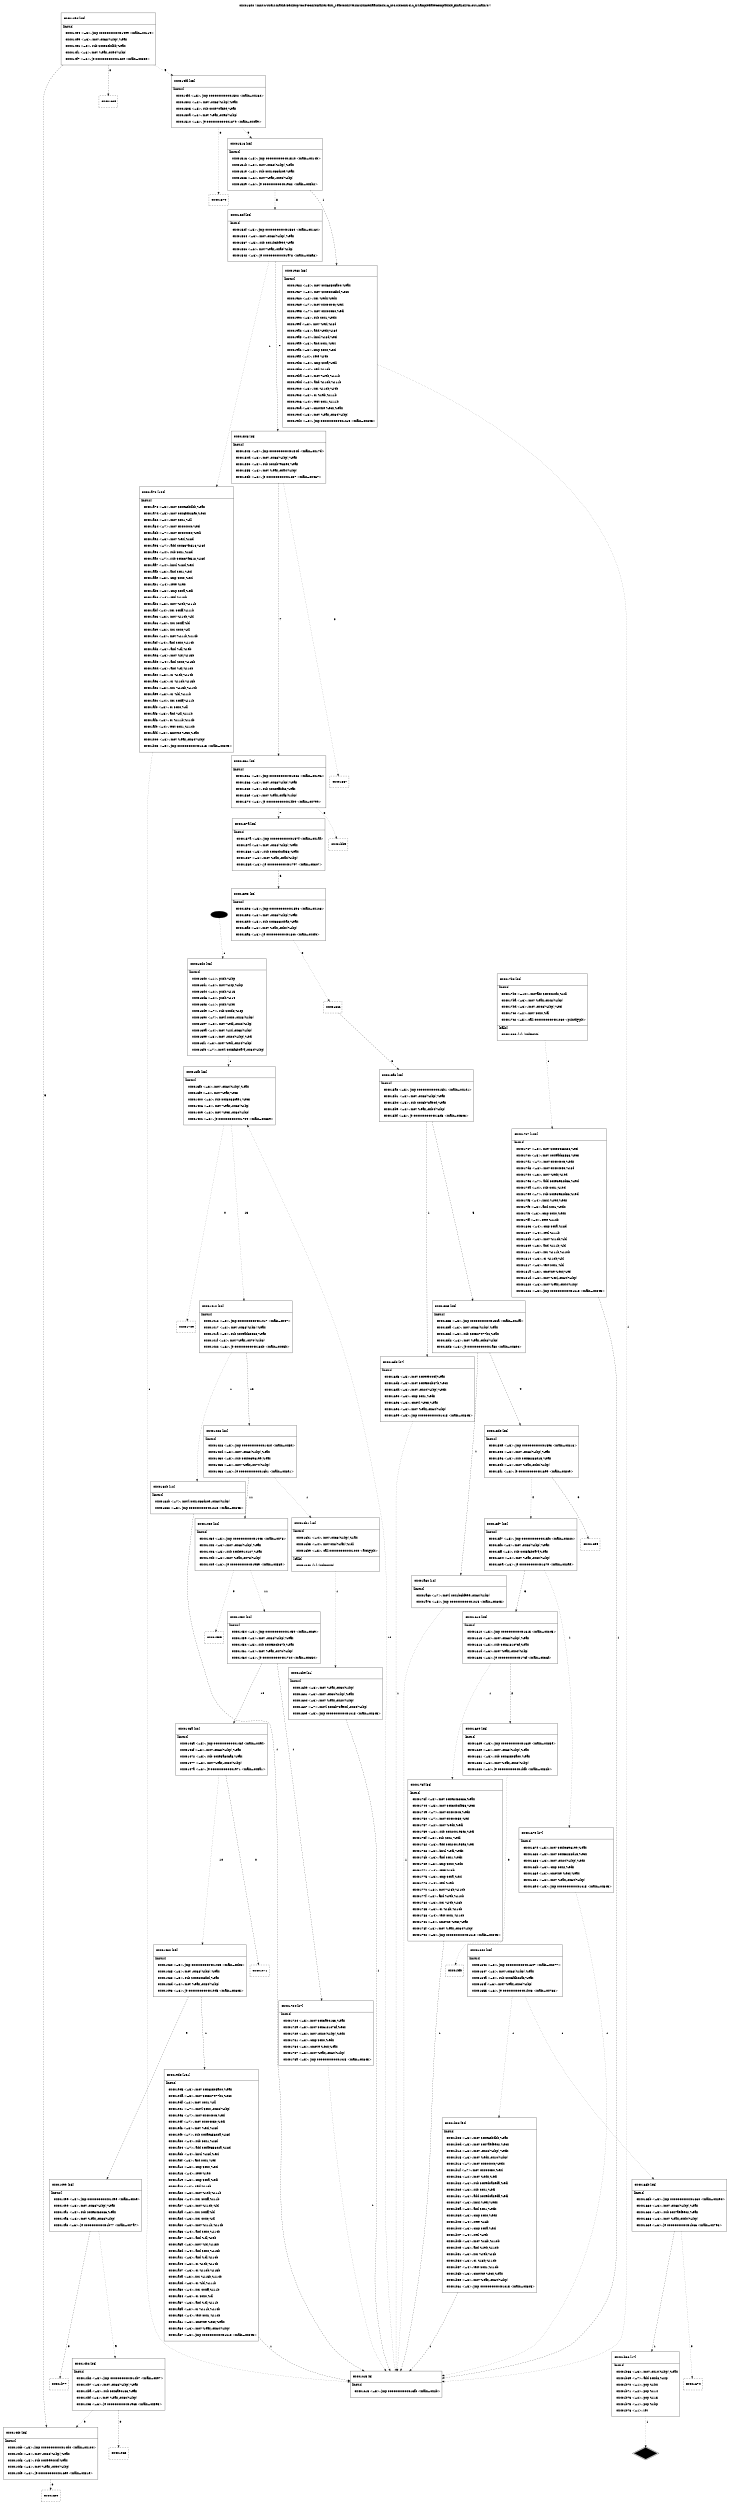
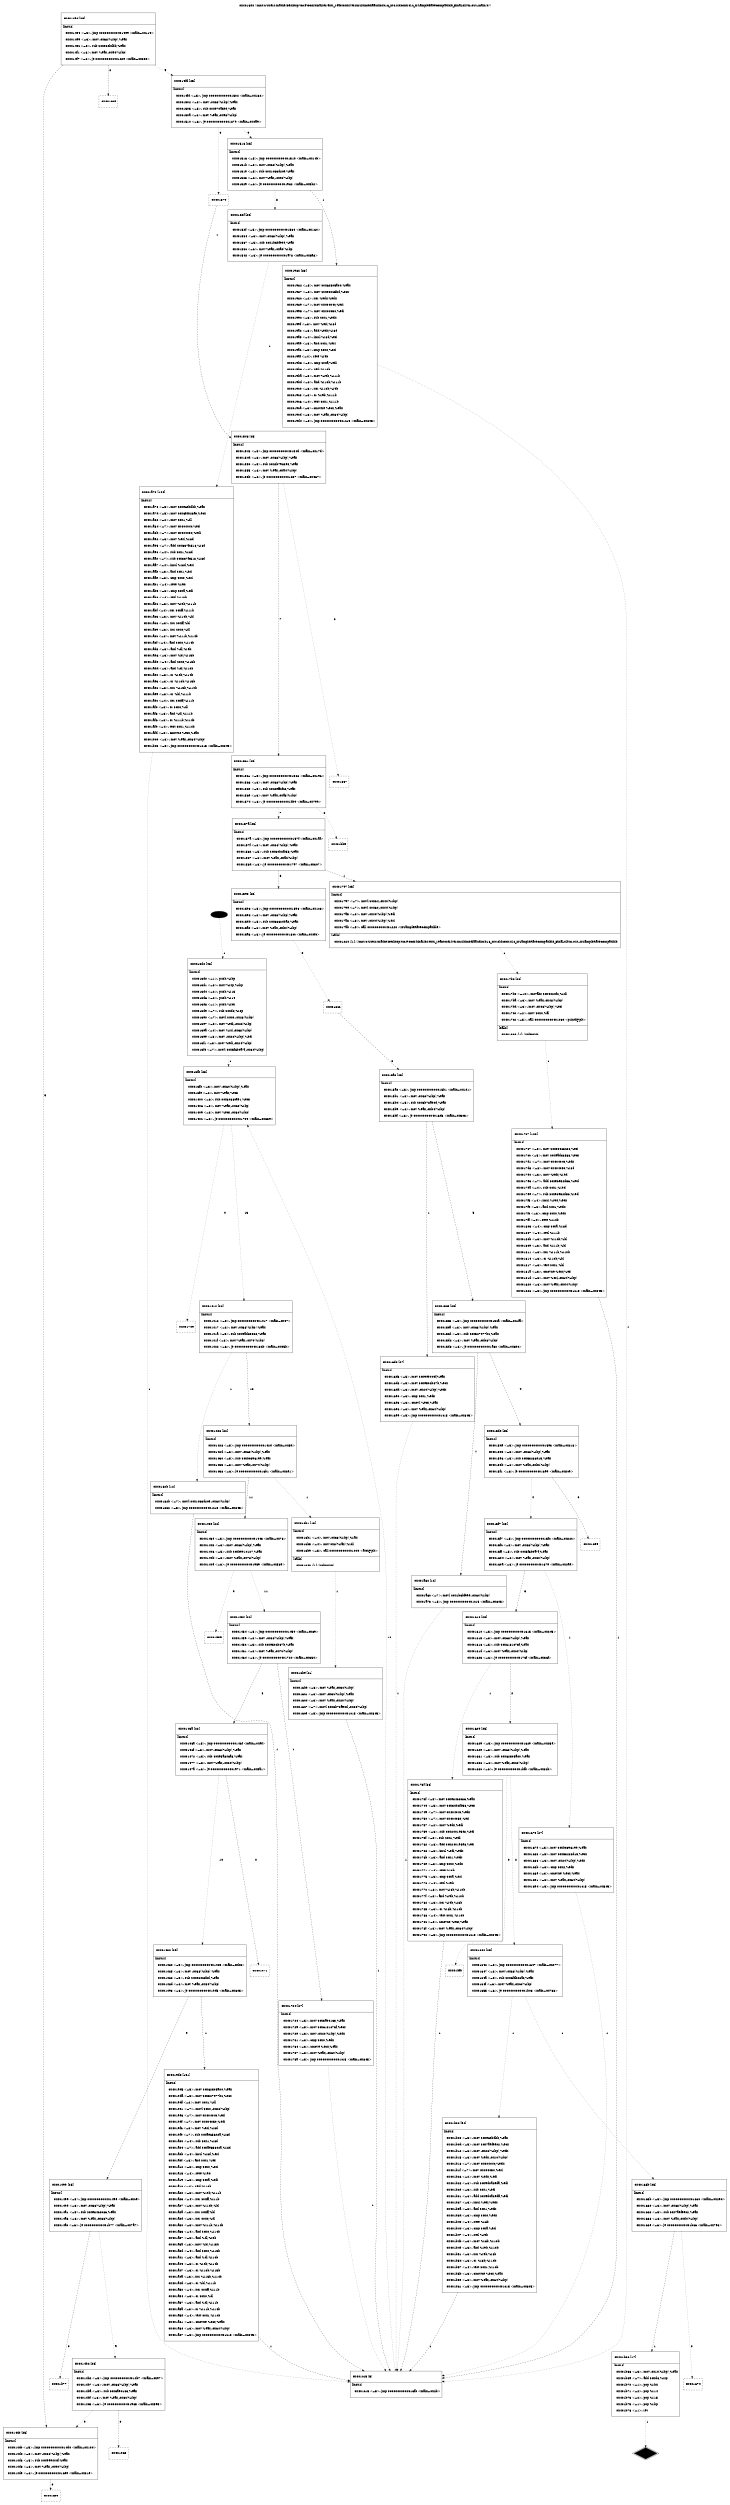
edge "0x40152f [25]" -> "0x401548 [25]": now "0x401879" -> "0x401548 [25]"
node "0x401797 [25]": added
edge "0x401454 [22]" -> "0x40146a [22]": label " 10" -> " 8"
edge "0x401629 [25]" -> "0x401642 [25]": added, label "2"
